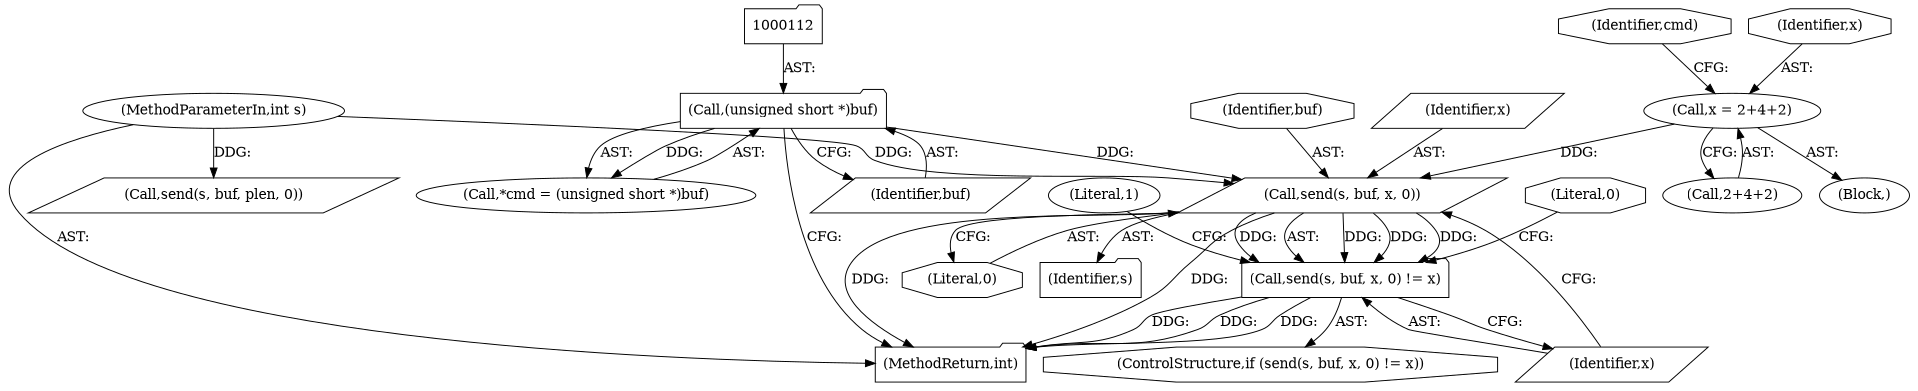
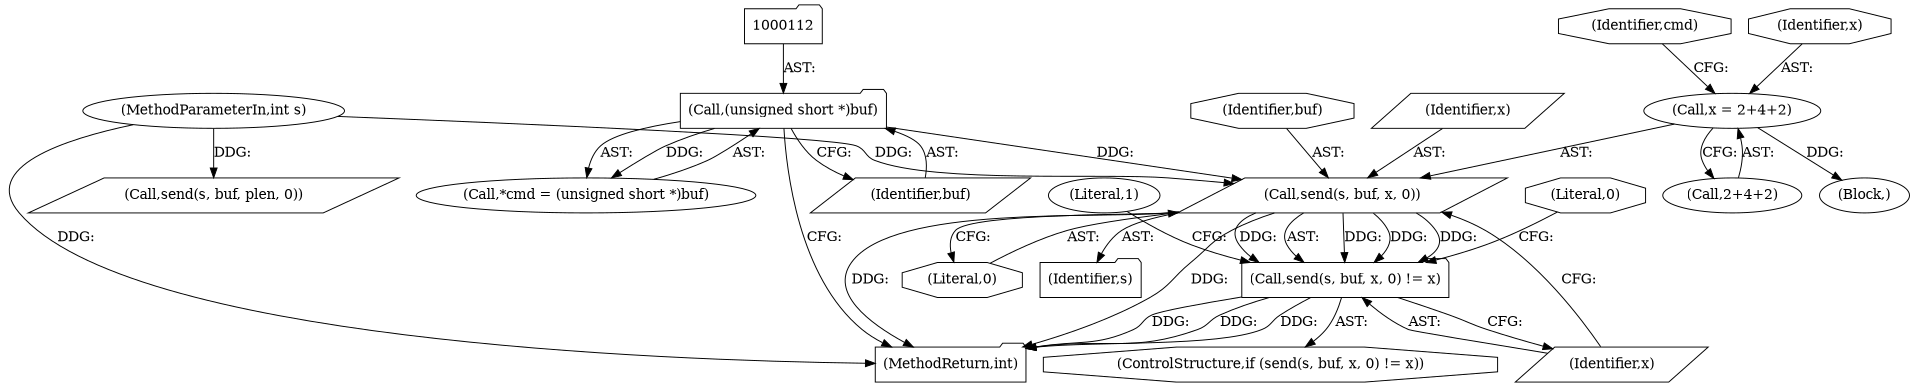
edge "(Call,x = 2+4+2)" -> "(Call,send(s, buf, x, 0))": label "DDG: " -> "AST: "
edge "(Call,x = 2+4+2)" -> "(Block,)": label "AST: " -> "DDG: "
edge "(MethodParameterIn,int s)" -> "(MethodReturn,int)": label "AST: " -> "DDG: "
